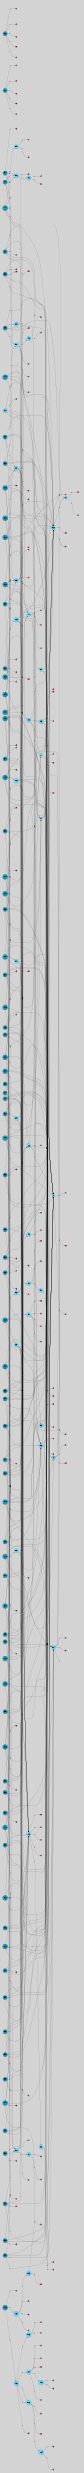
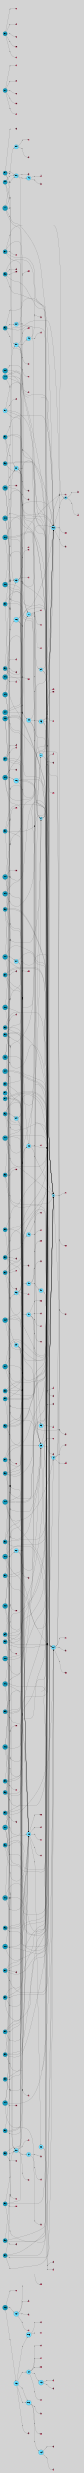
node "T1004": added
node "13": added
node "T1035": removed
